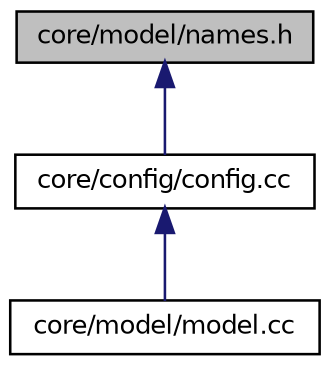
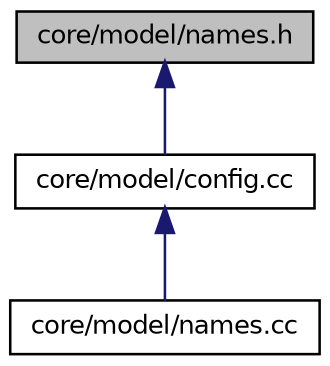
node "core/config/config.cc": label "core/config/config.cc" -> "core/model/config.cc"
node "core/model/model.cc": label "core/model/model.cc" -> "core/model/names.cc"
